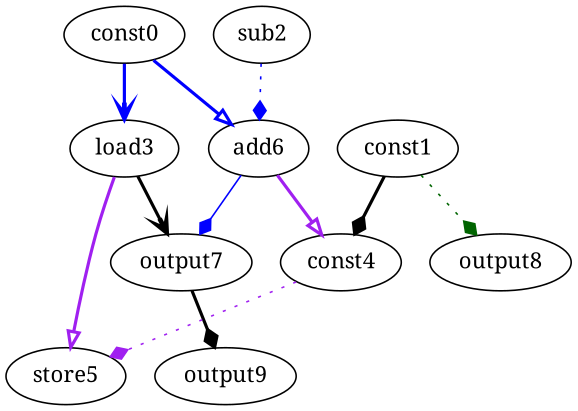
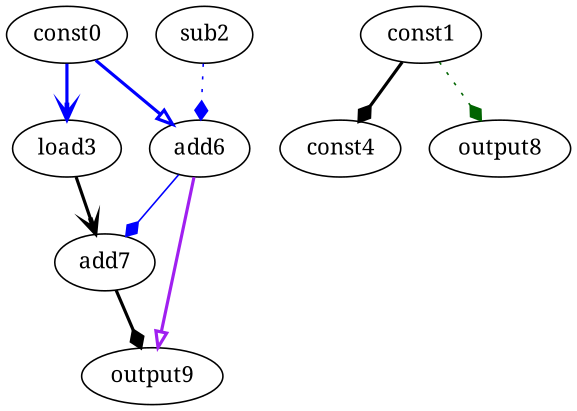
edge "add6" -> "const4": now "add6" -> "output9"
node "output7": label "output7" -> "add7"
node "store5": removed
